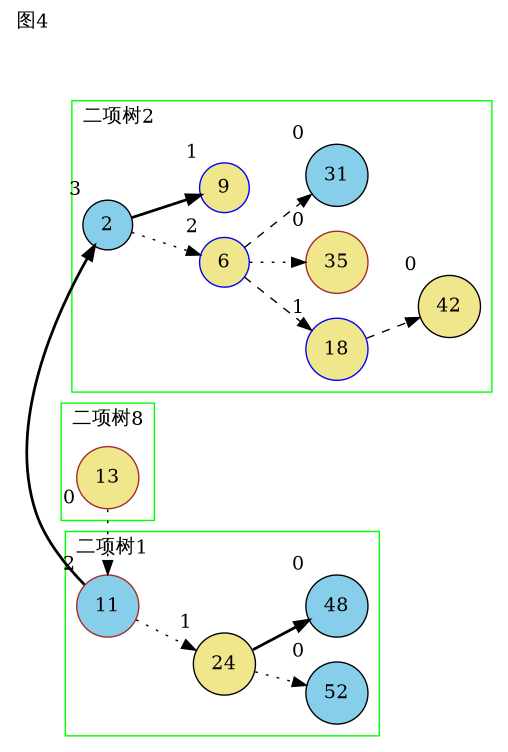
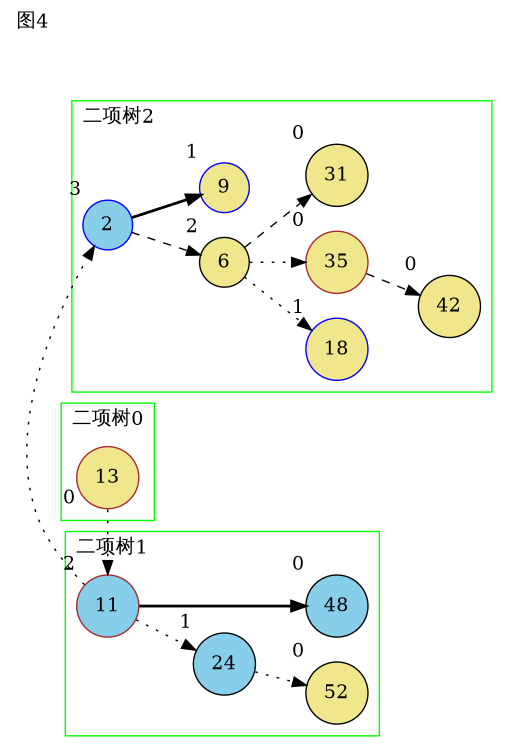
node "31 0": fillcolor skyblue -> khaki
node "2 3": color black -> blue
edge "2 3" -> "6 2": style dotted -> dashed
node "6 2": color blue -> black
edge "6 2" -> "18 1": style dashed -> dotted
edge "18 1" -> "42 0": now "35 0" -> "42 0"
cluster "二项树8": label "二项树8" -> "二项树0"
edge "11 2" -> "2 3": style bold -> dotted
edge "24 1" -> "48 0": now "11 2" -> "48 0"
node "24 1": fillcolor khaki -> skyblue
node "52 0": fillcolor skyblue -> khaki
